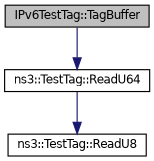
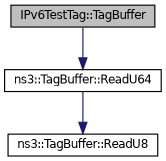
node "ns3::TestTag::ReadU64": label "ns3::TestTag::ReadU64" -> "ns3::TagBuffer::ReadU64"
node "ns3::TestTag::ReadU8": label "ns3::TestTag::ReadU8" -> "ns3::TagBuffer::ReadU8"
